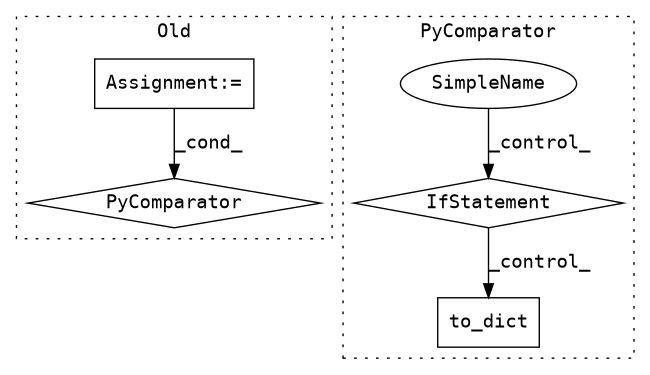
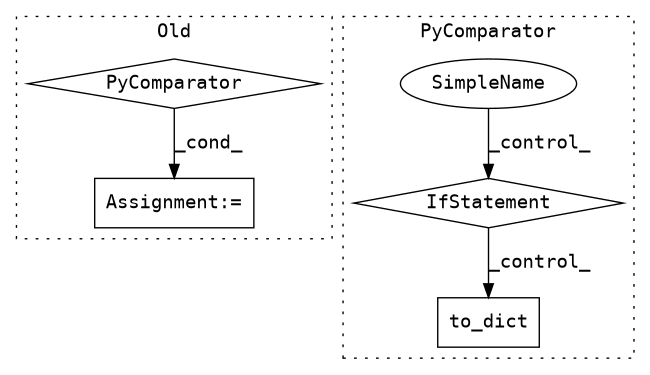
edge "Assignment:=" -> "PyComparator": reversed
